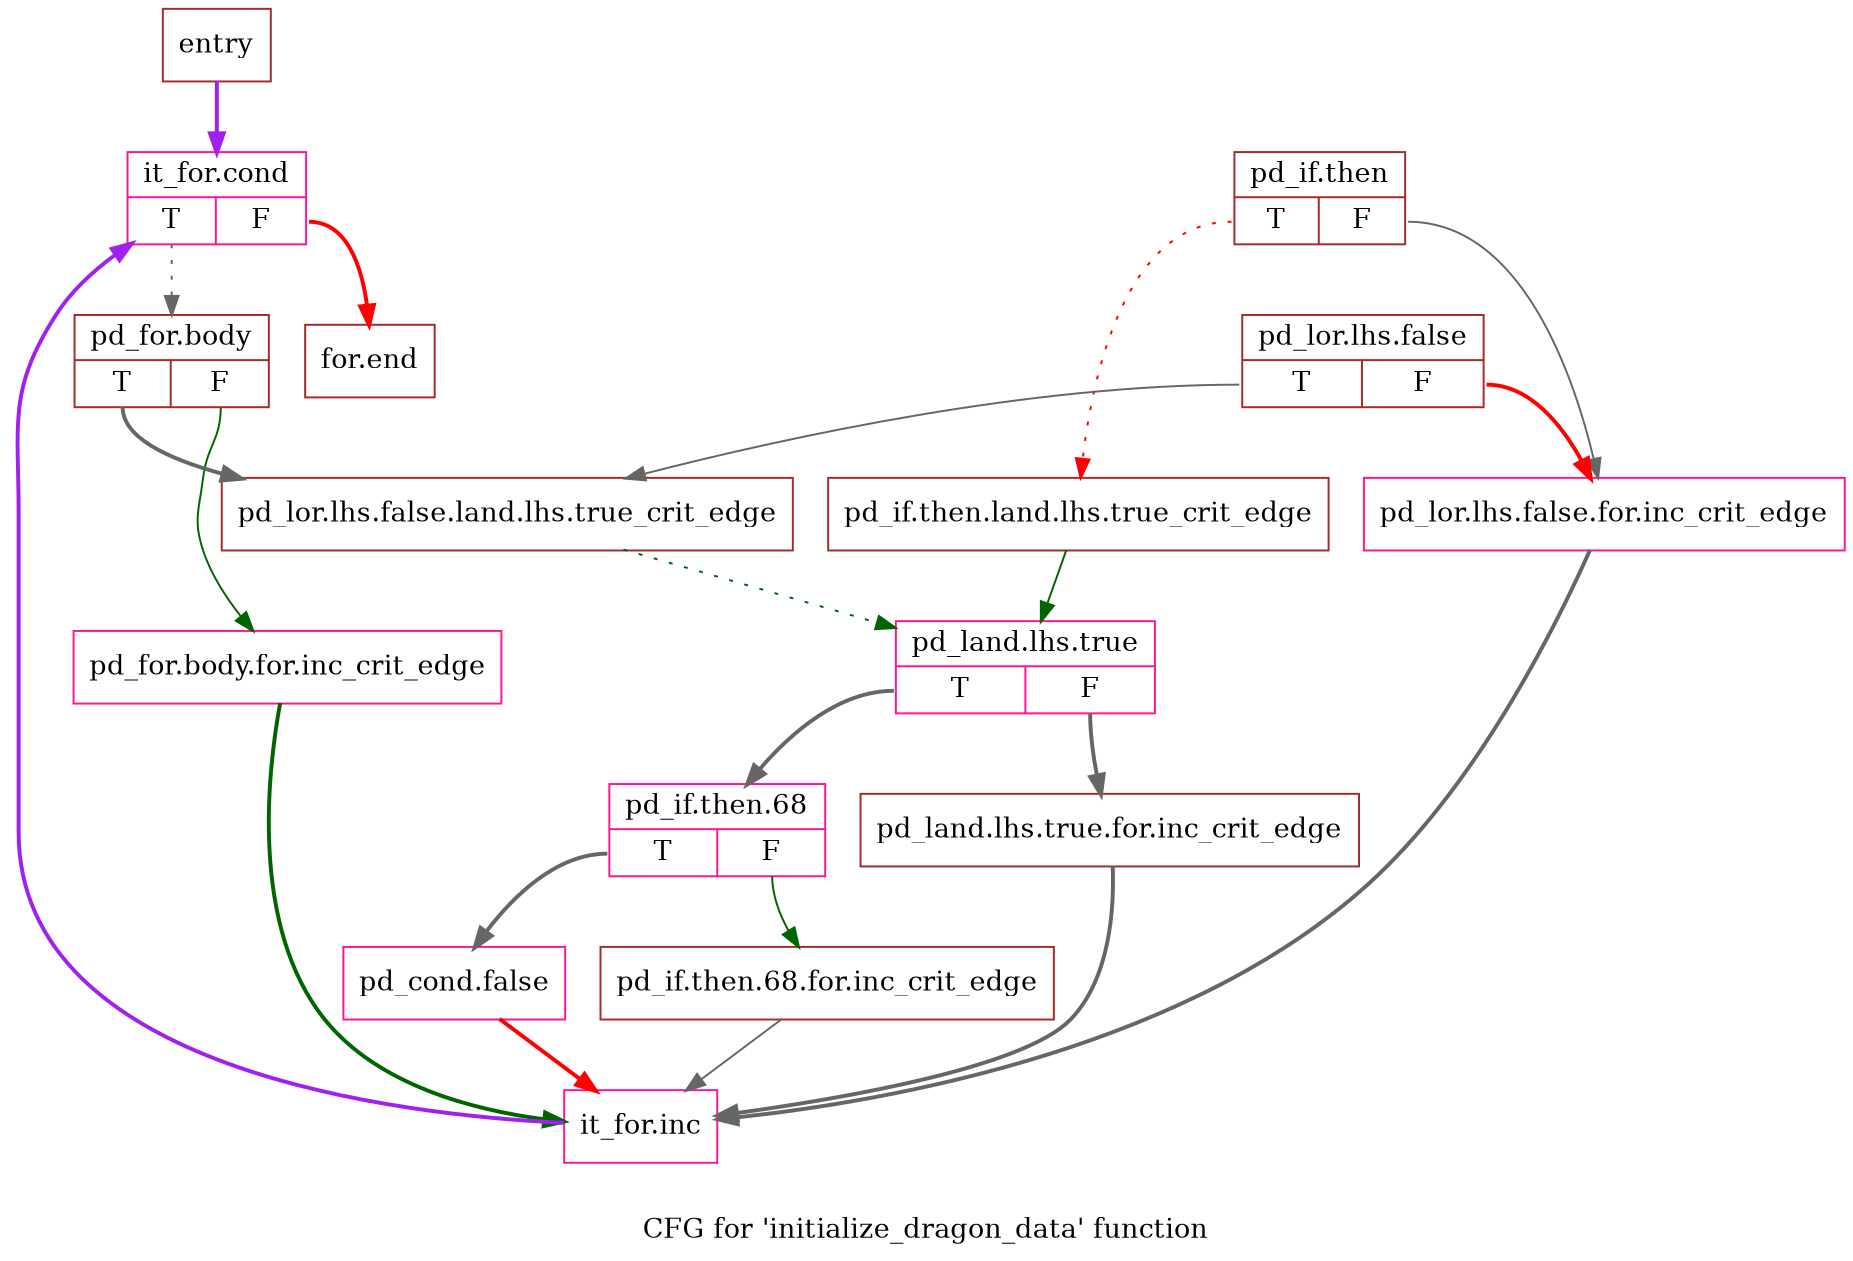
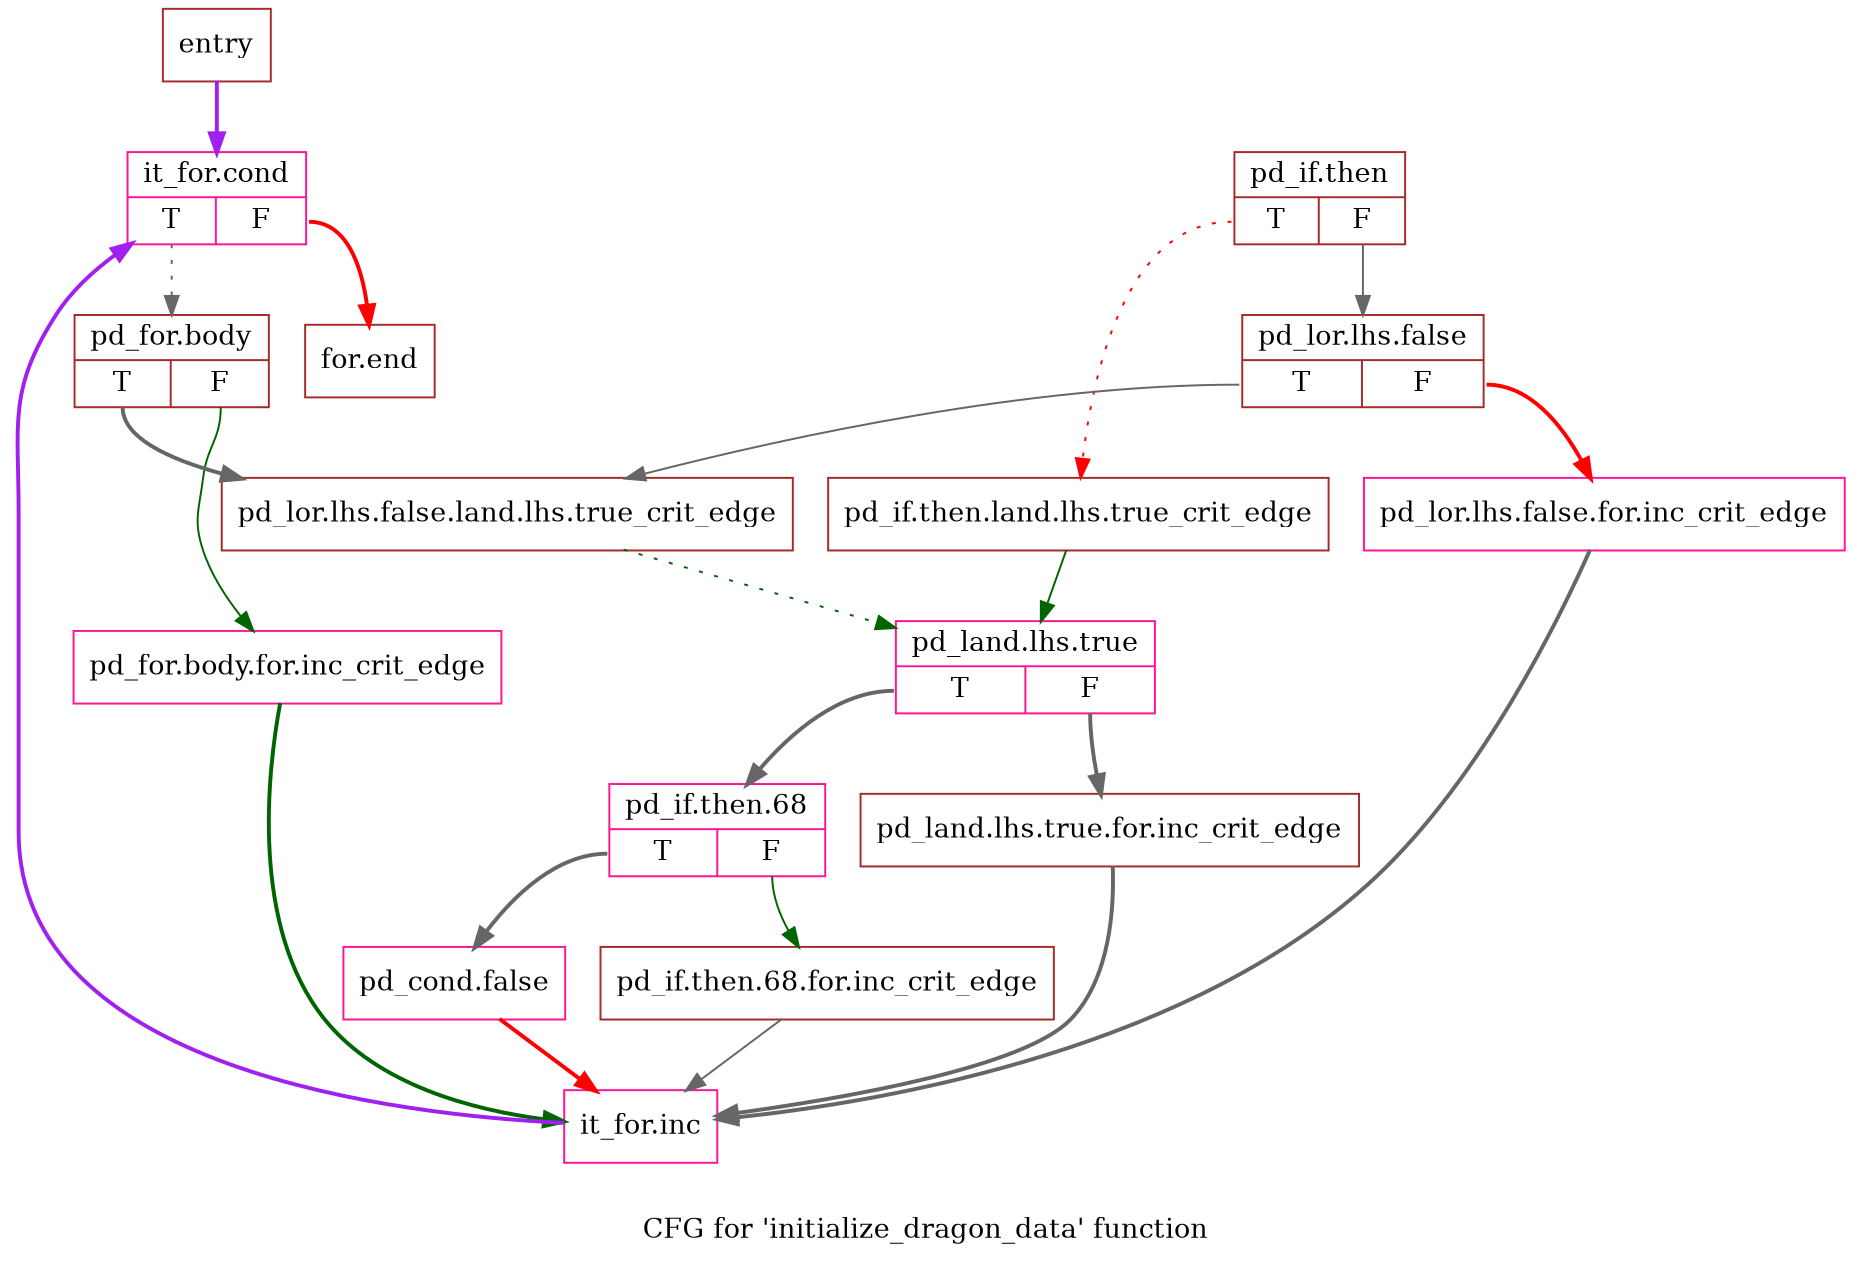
edge "pd_if.then" -> "pd_lor.lhs.false.for.inc_crit_edge": now "pd_if.then" -> "pd_lor.lhs.false"
